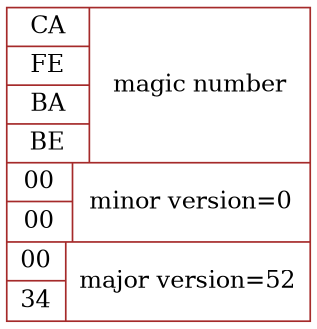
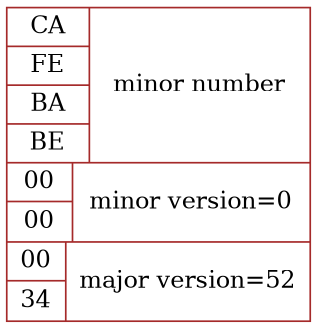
node "CA": text "magic number" -> "minor number"
